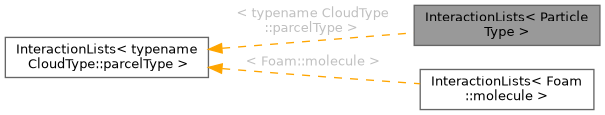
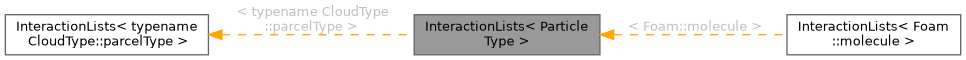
edge "InteractionLists< Foam ::molecule >" -> "InteractionLists< typename CloudType::parcelType >": now "InteractionLists< Foam ::molecule >" -> "InteractionLists< Particle Type >"
